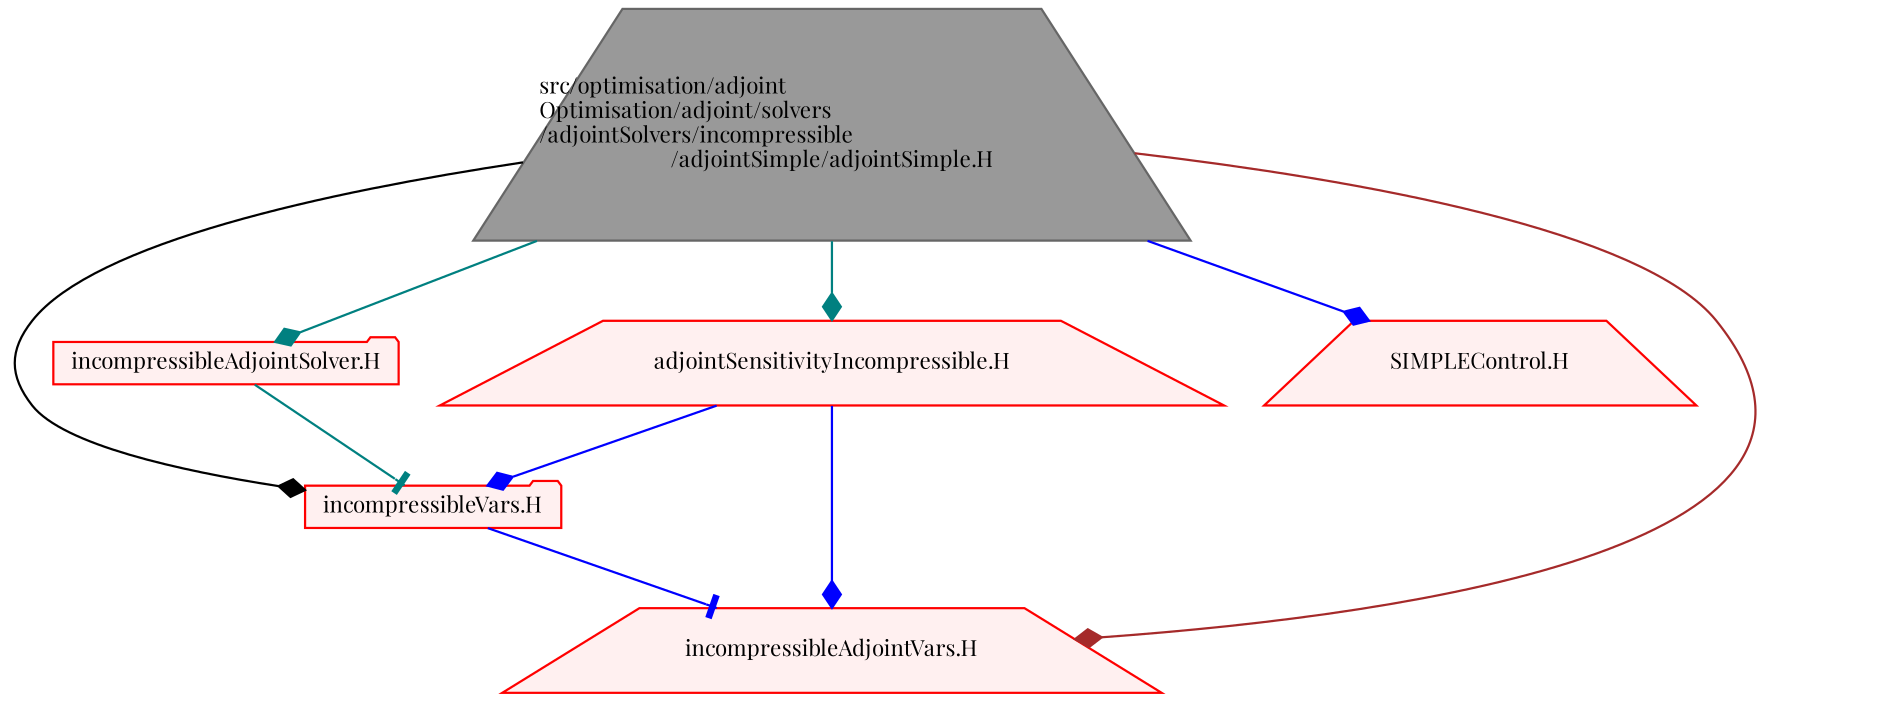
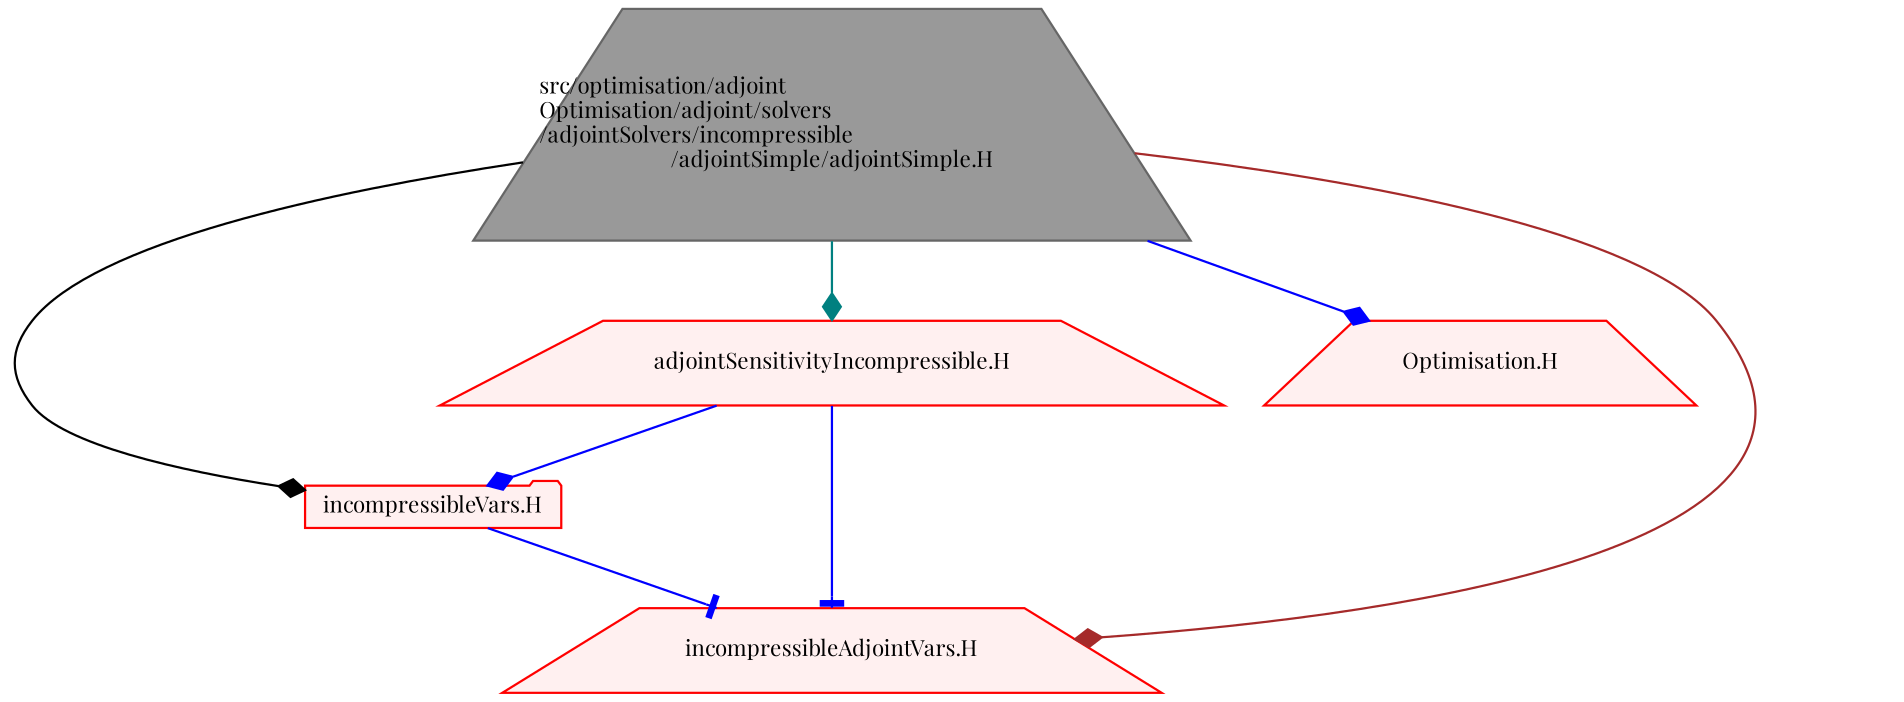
node "incompressibleAdjointSolver.H": removed
node "SIMPLEControl.H": label "SIMPLEControl.H" -> "Optimisation.H"
edge "adjointSensitivityIncompressible.H" -> "incompressibleAdjointVars.H": arrowhead diamond -> tee
